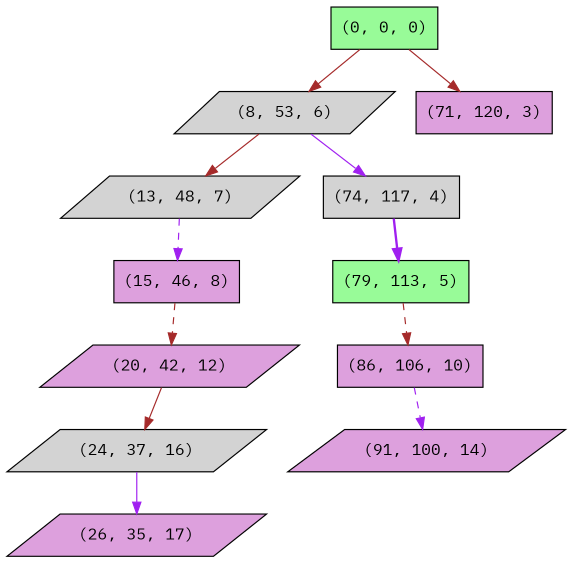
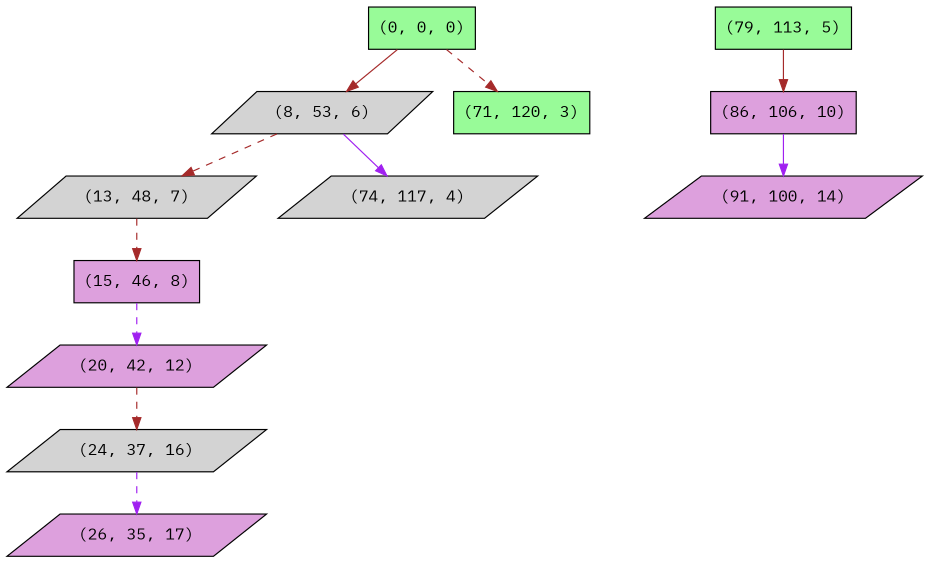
edge "(0, 0, 0)" -> "(71, 120, 3)": style solid -> dashed
node "(71, 120, 3)": fillcolor plum -> palegreen
edge "(8, 53, 6)" -> "(13, 48, 7)": style solid -> dashed
node "(74, 117, 4)": shape box -> parallelogram
edge "(13, 48, 7)" -> "(15, 46, 8)": color purple -> brown
edge "(74, 117, 4)" -> "(79, 113, 5)": removed
edge "(15, 46, 8)" -> "(20, 42, 12)": color brown -> purple
edge "(79, 113, 5)" -> "(86, 106, 10)": style dashed -> solid
edge "(20, 42, 12)" -> "(24, 37, 16)": style solid -> dashed
edge "(86, 106, 10)" -> "(91, 100, 14)": style dashed -> solid
edge "(24, 37, 16)" -> "(26, 35, 17)": style solid -> dashed
